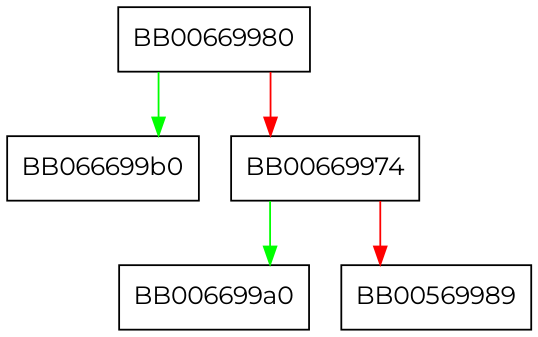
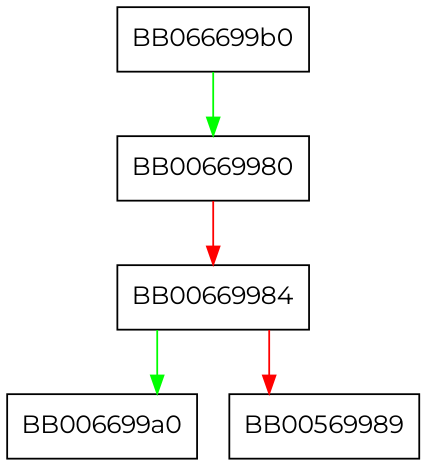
edge "BB00669980" -> "BB066699b0": reversed
node "BB00669974": label "BB00669974" -> "BB00669984"
